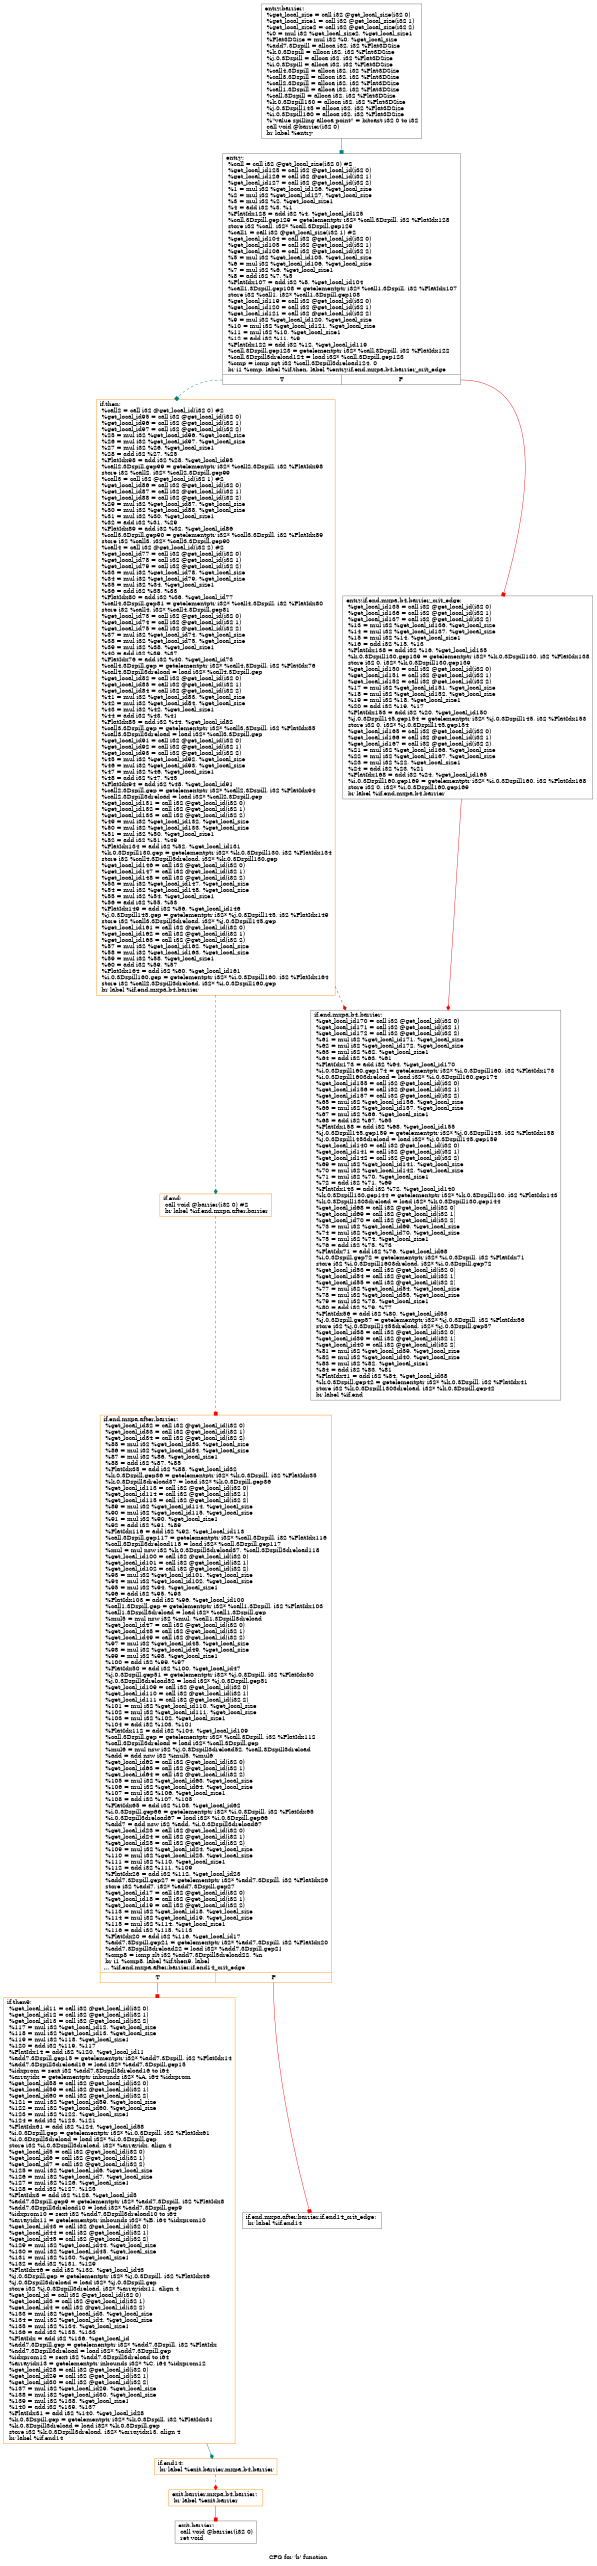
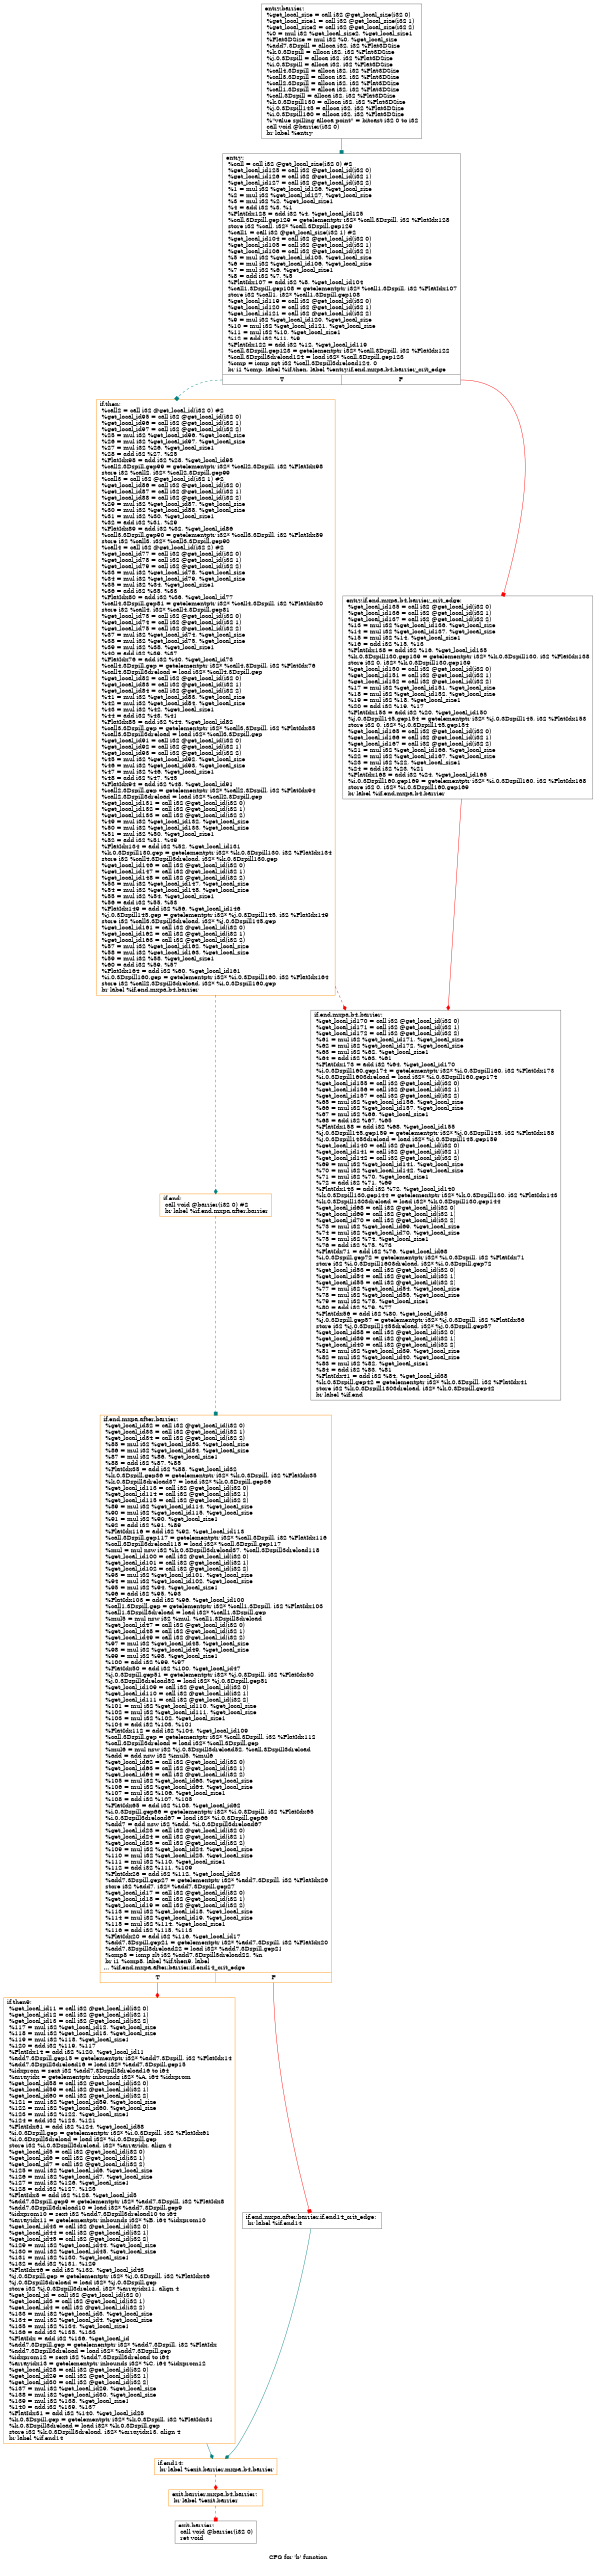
edge "if.end:" -> "if.end.mxpa.after.barrier:": color red -> teal
edge "if.end.mxpa.after.barrier:" -> "if.then9:": arrowhead box -> diamond
edge "if.end.mxpa.after.barrier.if.end14_crit_edge:" -> "if.end14:": added
edge "exit.barrier.mxpa.b4.barrier:" -> "exit.barrier:": style solid -> dashed
